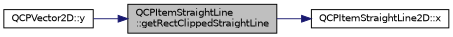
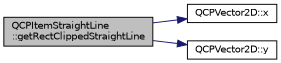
edge "QCPVector2D::y" -> "QCPItemStraightLine ::getRectClippedStraightLine": reversed
node "QCPItemStraightLine2D::x": label "QCPItemStraightLine2D::x" -> "QCPVector2D::x"
